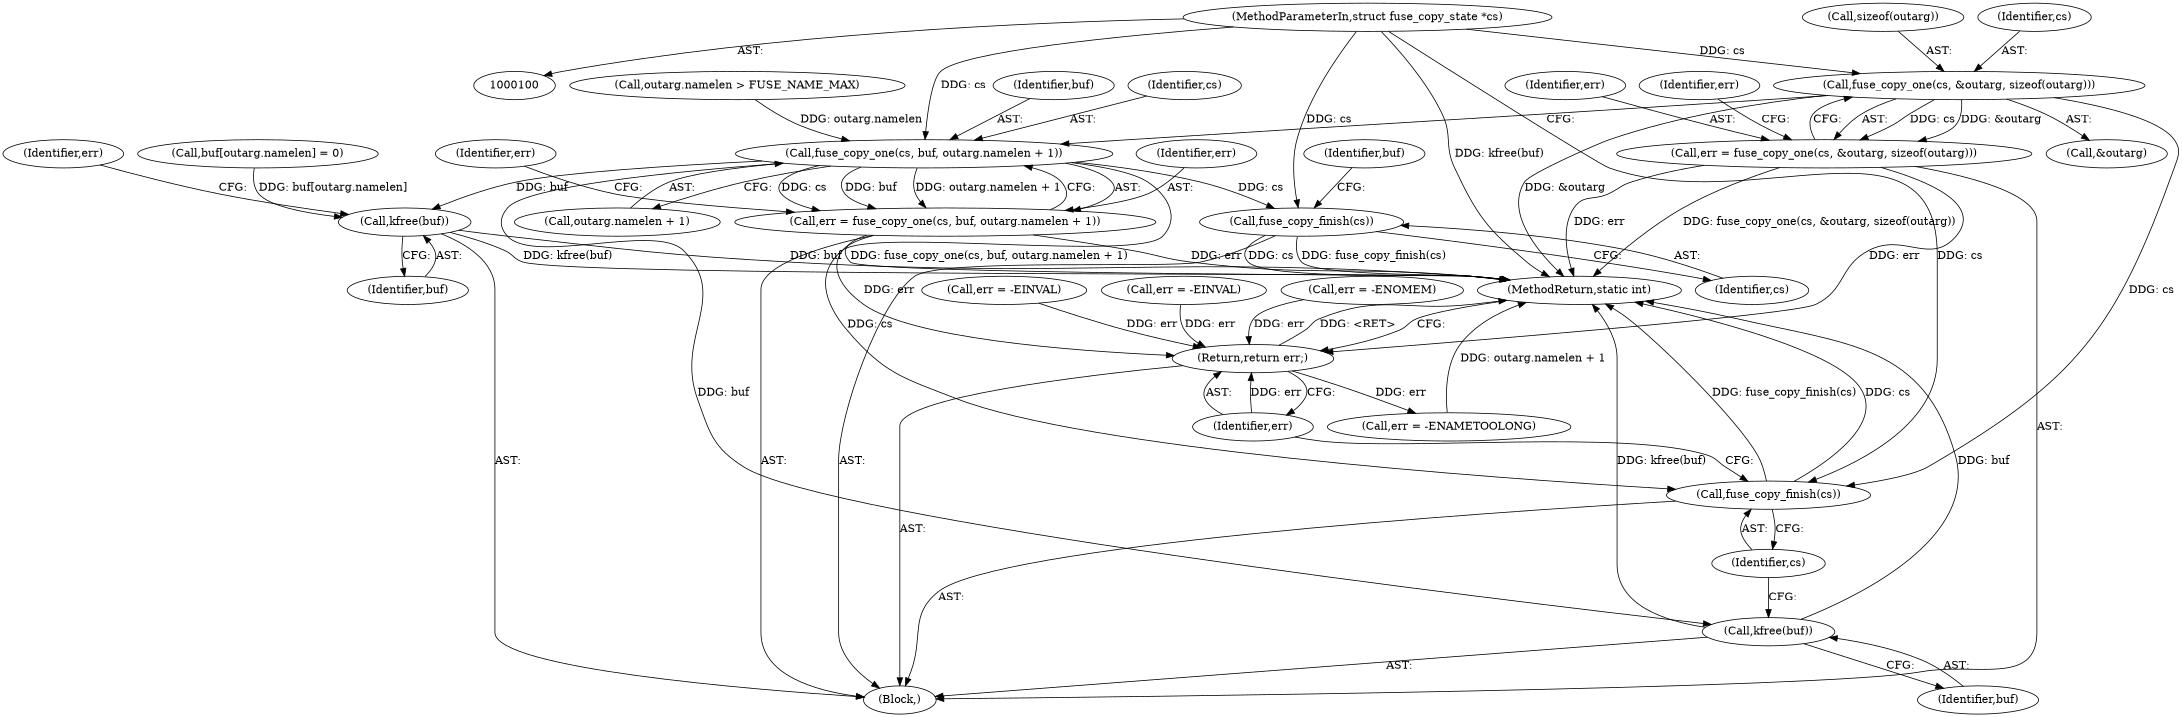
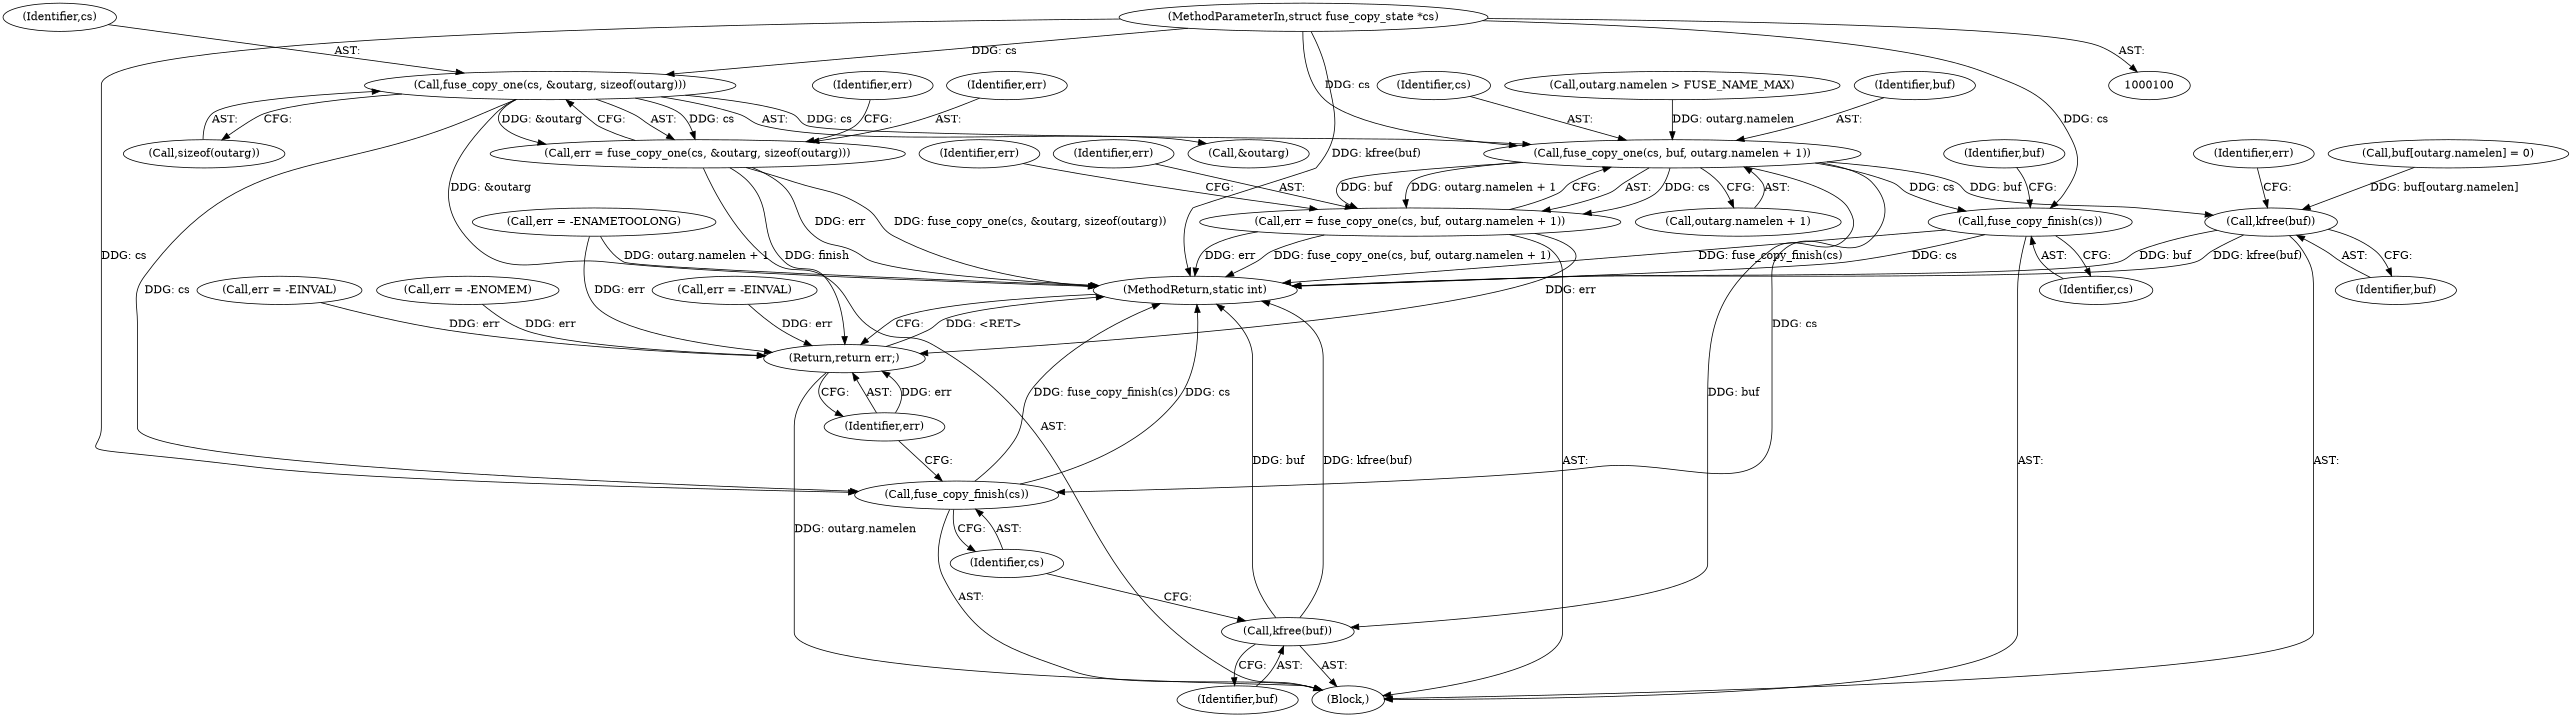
edge "(Call,fuse_copy_one(cs, &outarg, sizeof(outarg)))" -> "(Call,sizeof(outarg))": added, label "CFG:"
edge "(Call,fuse_copy_one(cs, &outarg, sizeof(outarg)))" -> "(Call,fuse_copy_one(cs, buf, outarg.namelen + 1))": label "CFG: " -> "DDG: cs"
edge "(Call,err = fuse_copy_one(cs, &outarg, sizeof(outarg)))" -> "(Return,return err;)": label "DDG: err" -> "DDG: finish"
edge "(Return,return err;)" -> "(Call,err = -ENAMETOOLONG)": reversed
edge "(Return,return err;)" -> "(Block,)": label "AST: " -> "DDG: outarg.namelen"
